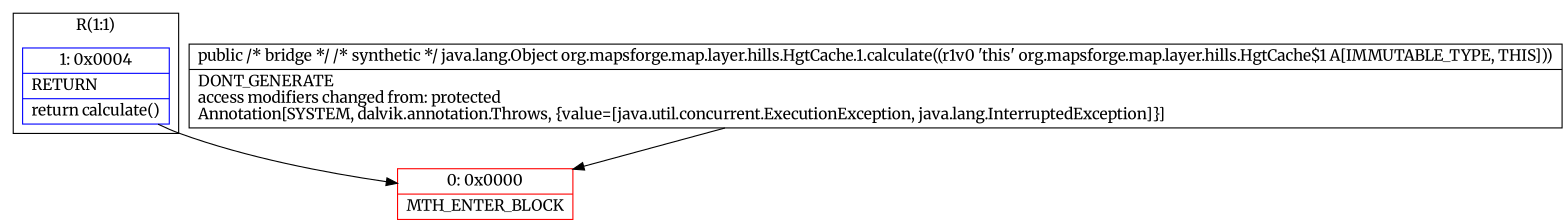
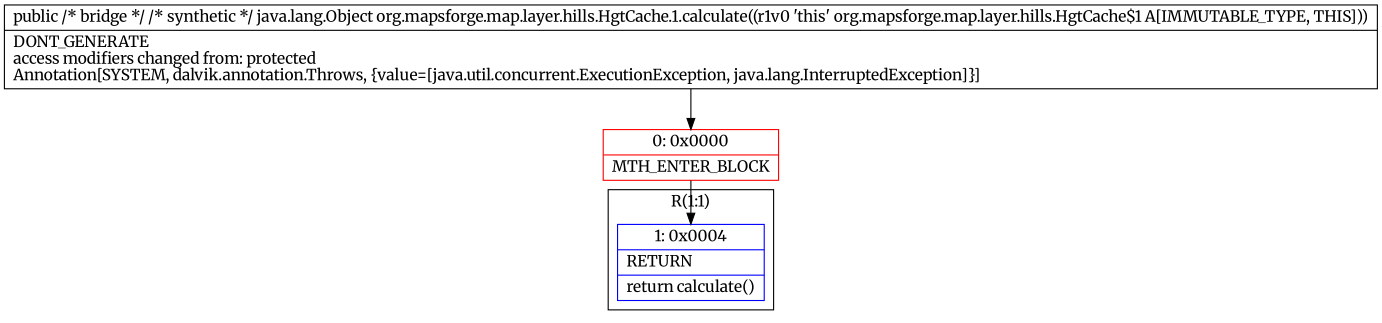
edge "1: 0x0004" -> "0: 0x0000": reversed
